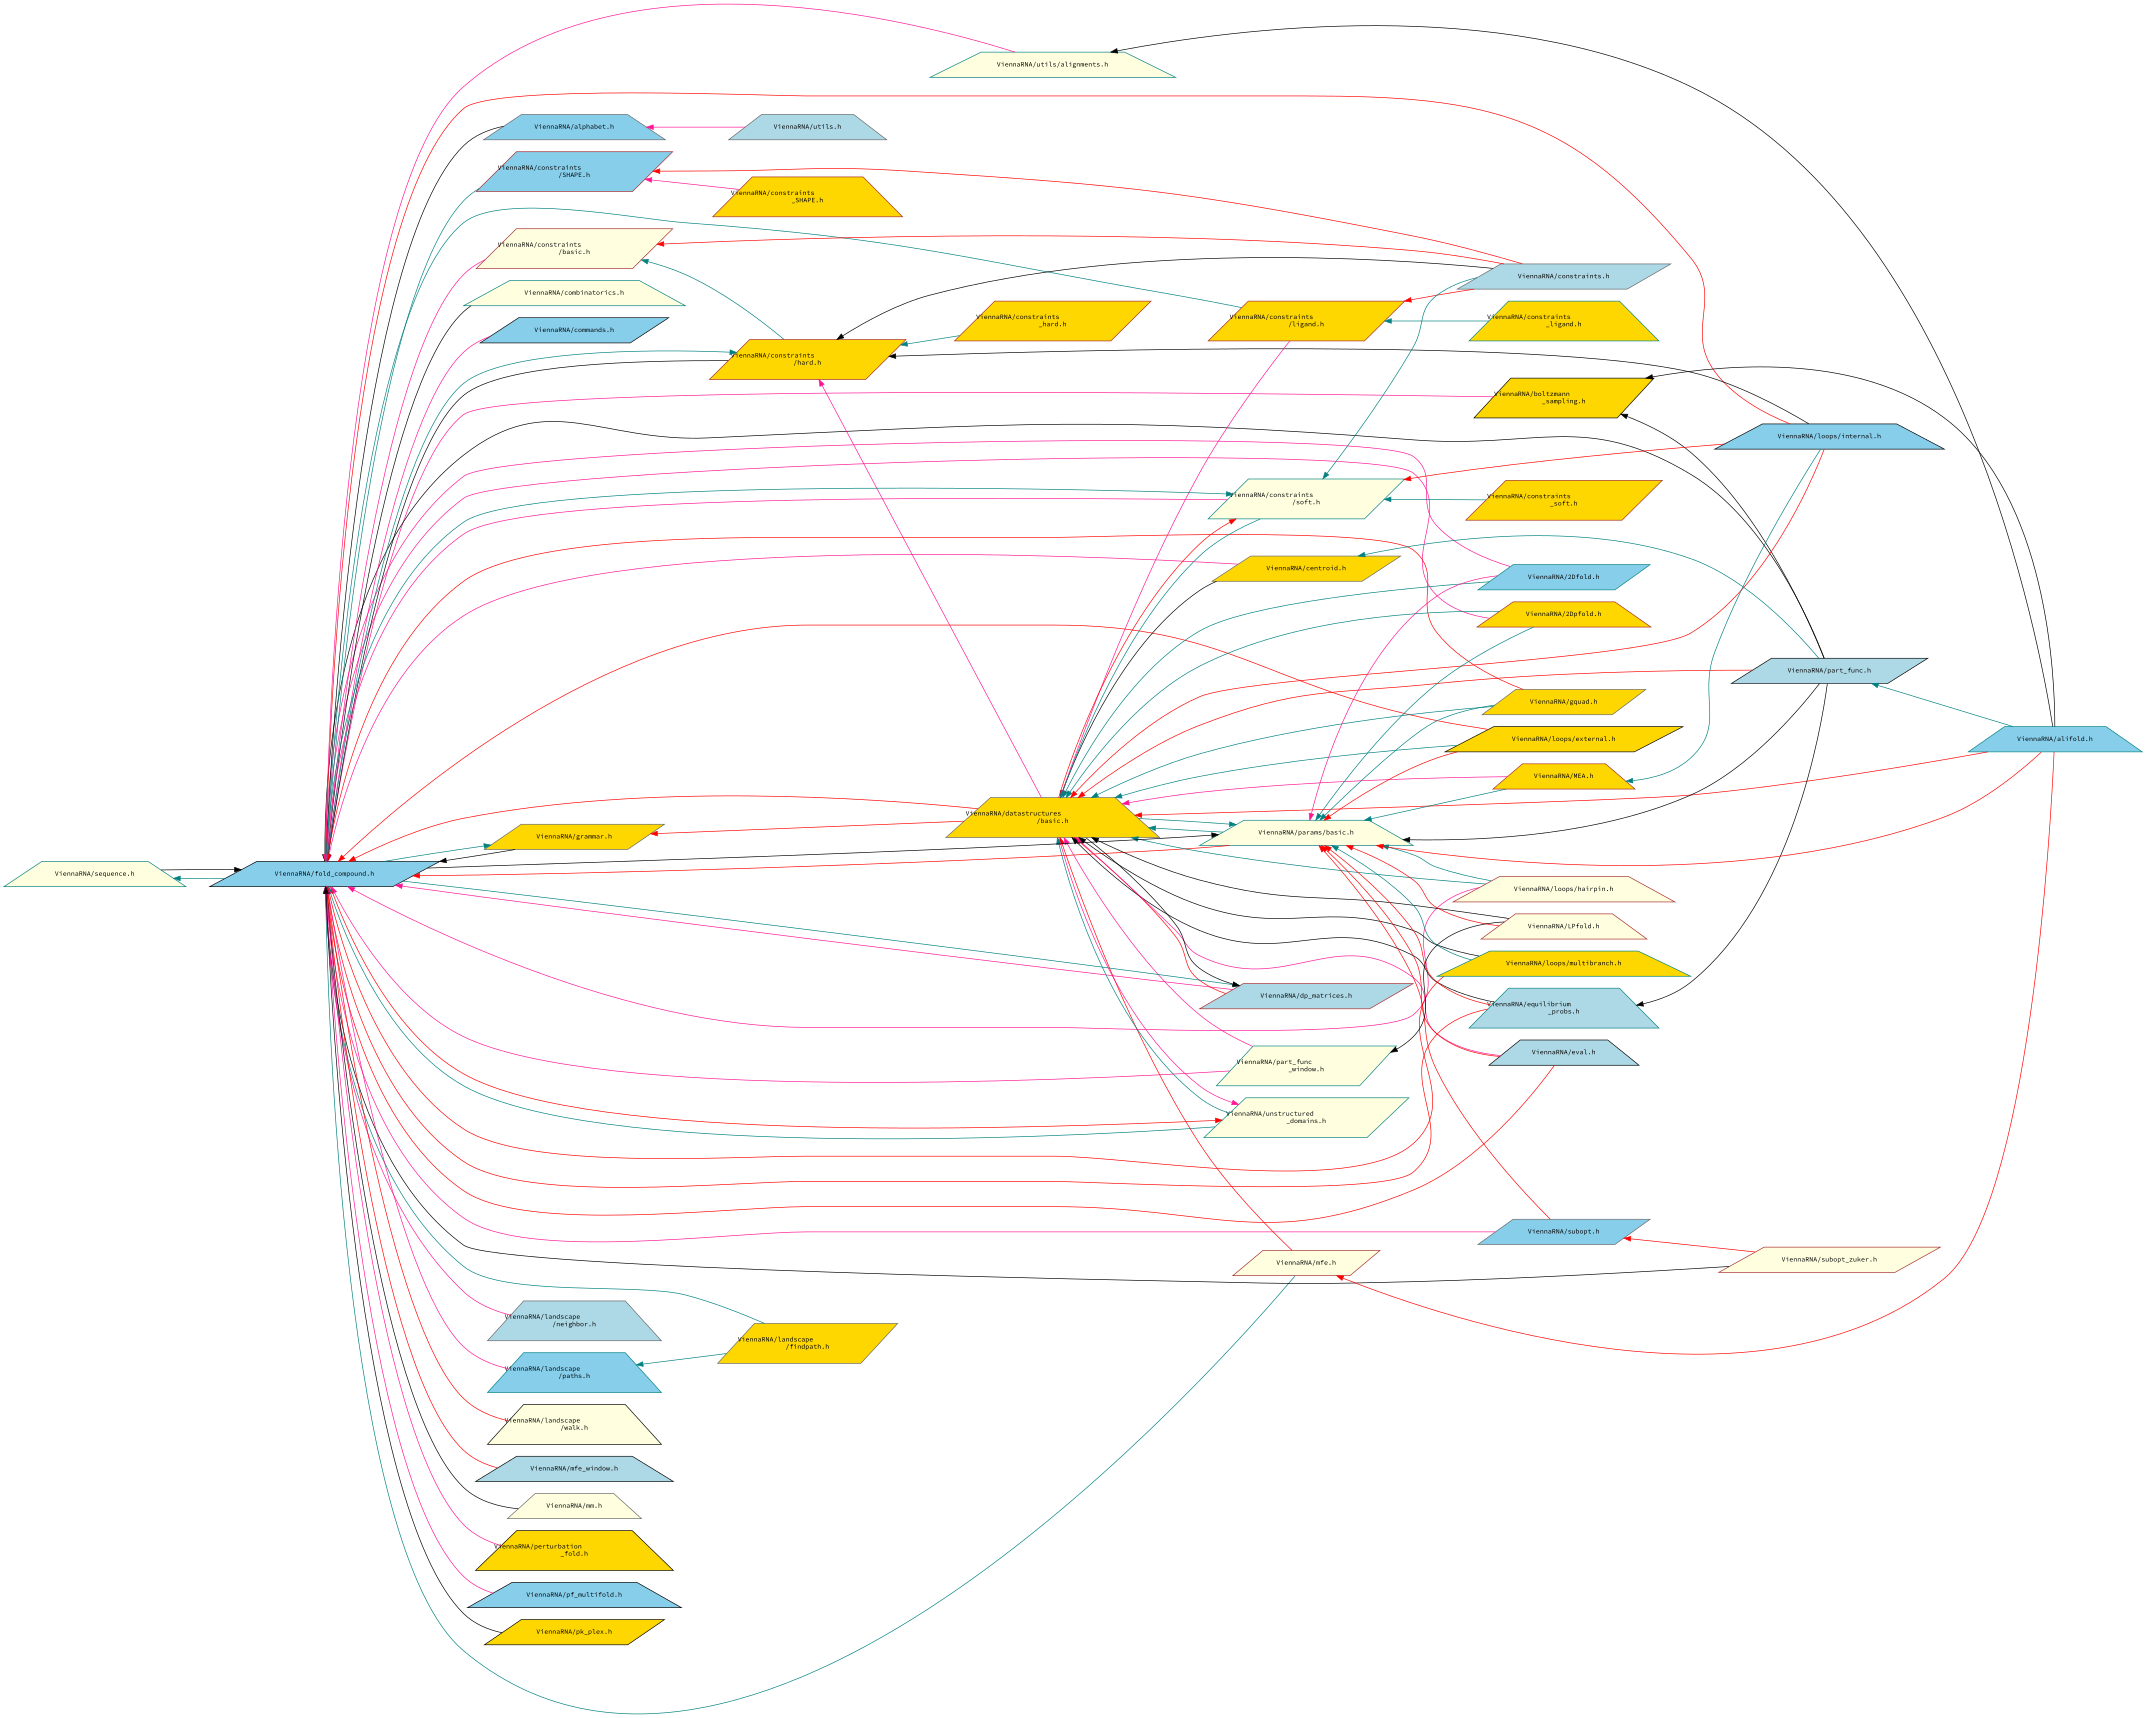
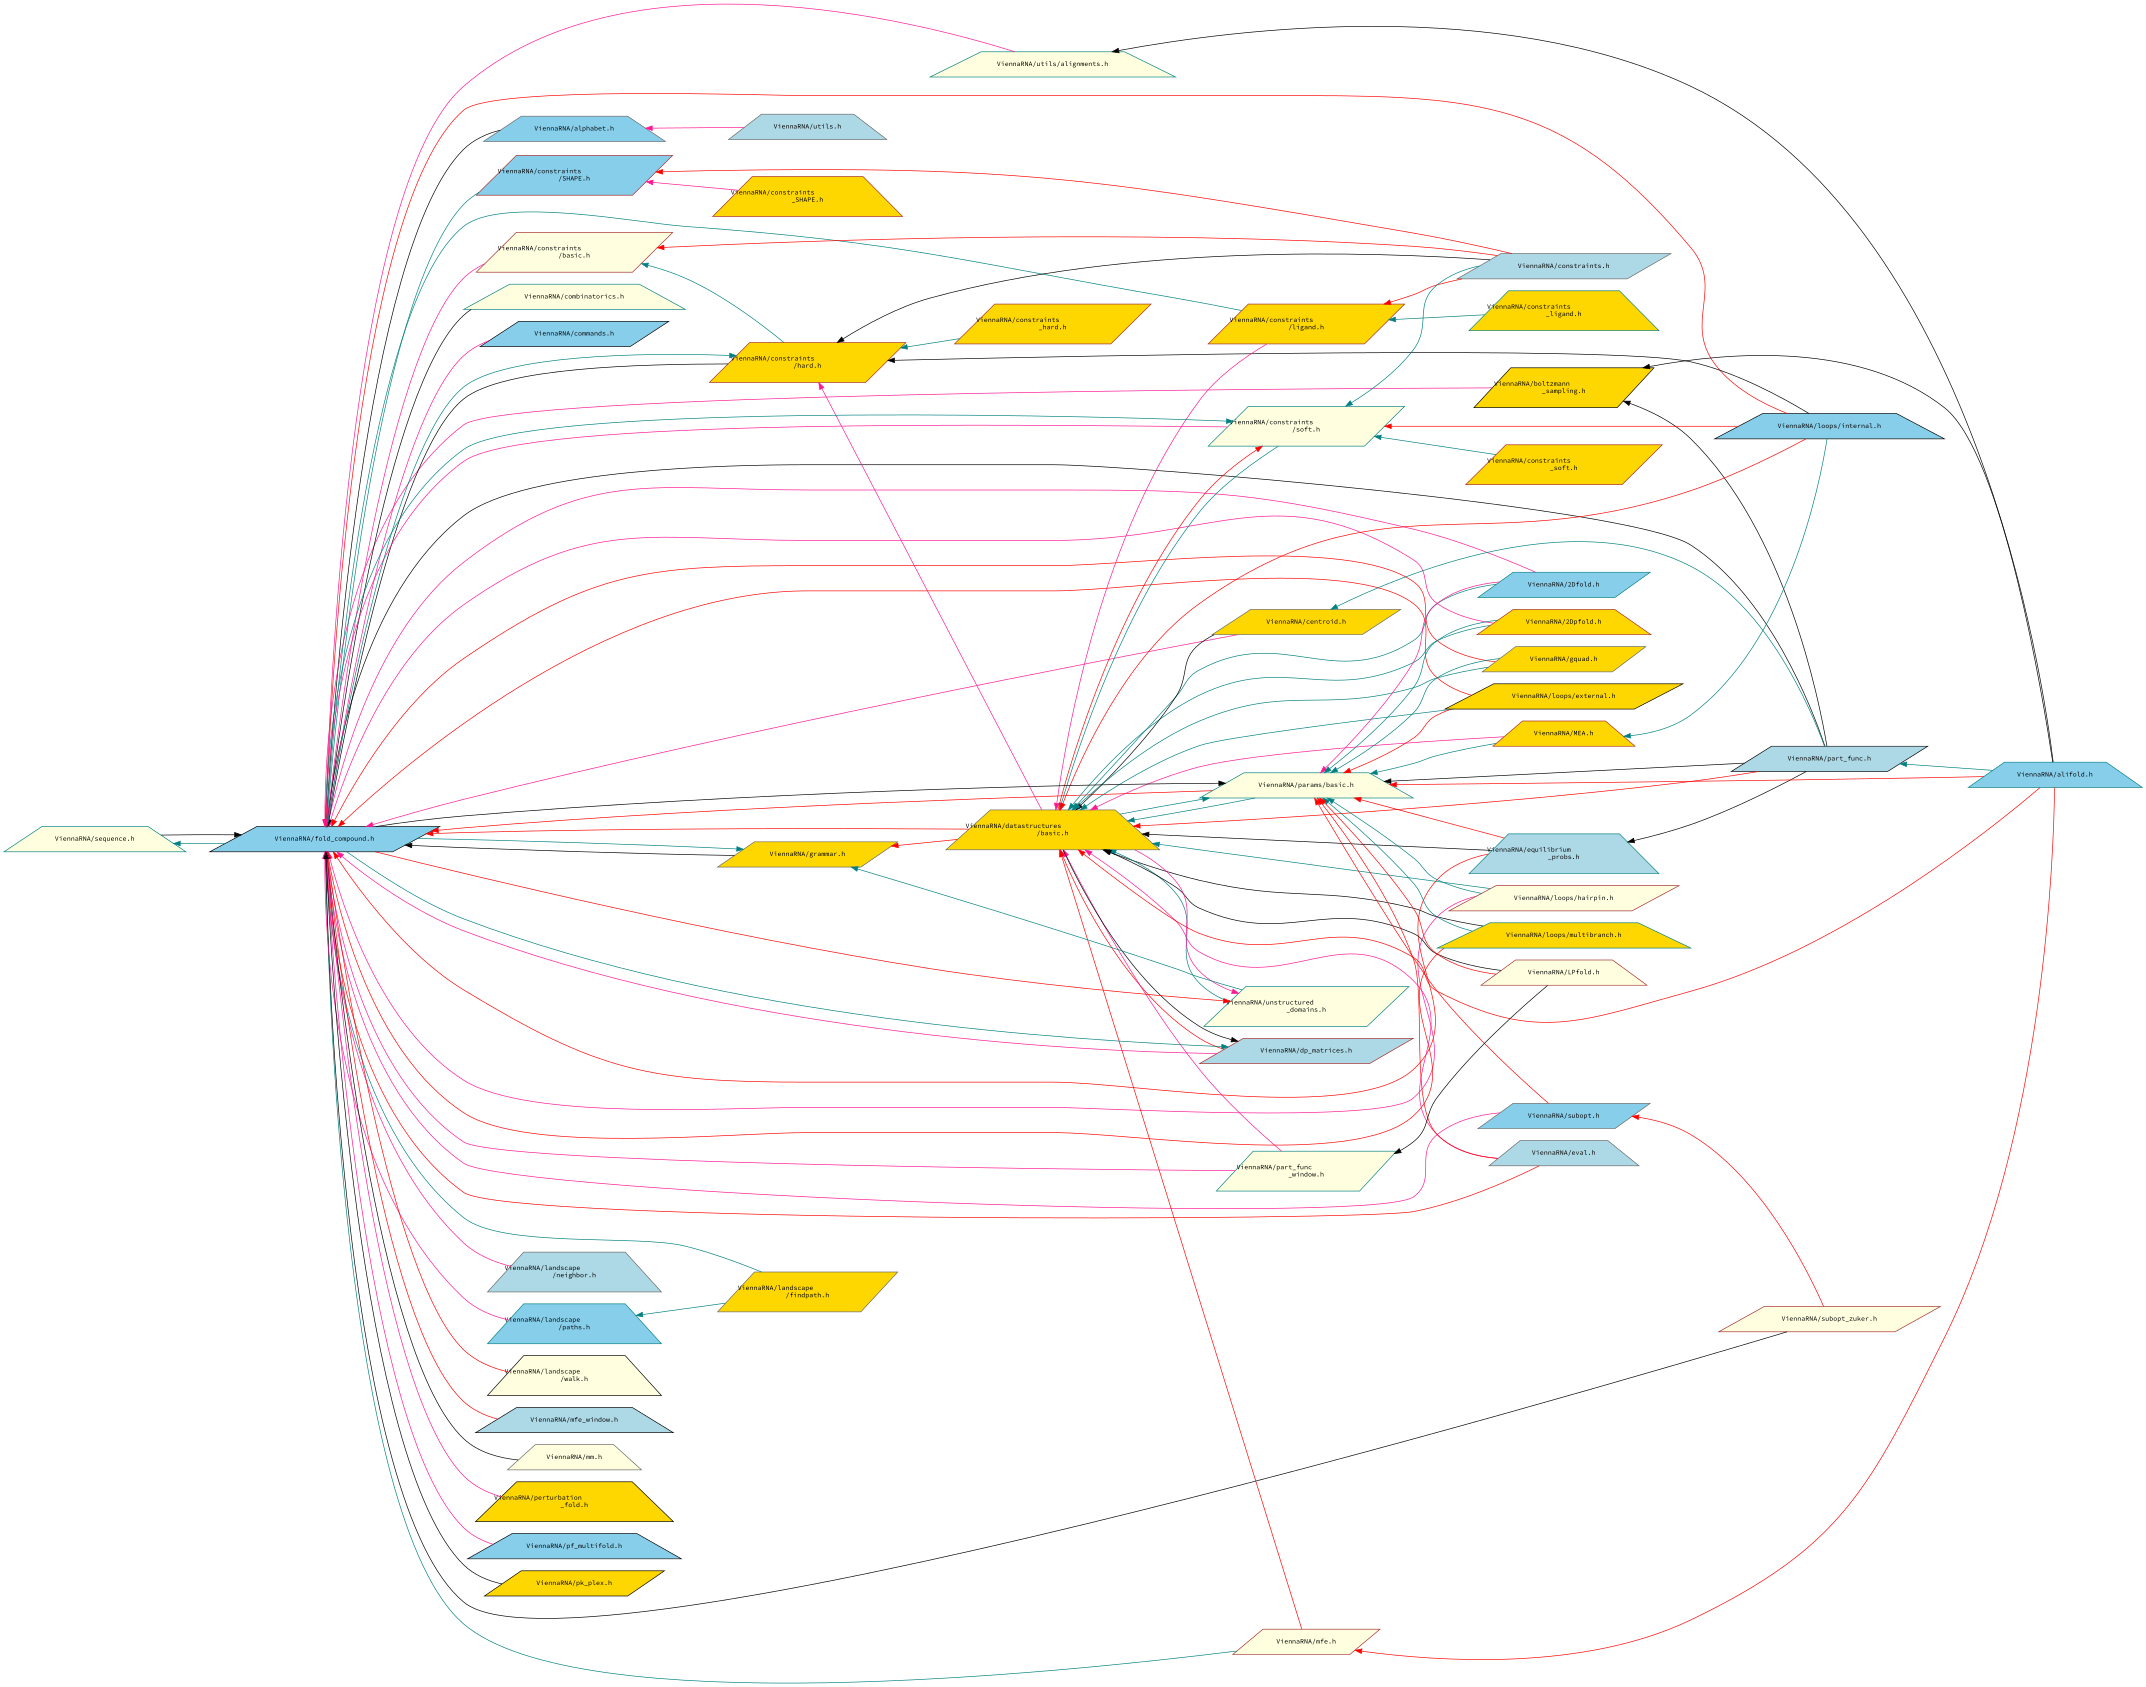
node "ViennaRNA/loops/hairpin.h": shape trapezium -> parallelogram
node "ViennaRNA/eval.h": color black -> gray40
edge "ViennaRNA/unstructured _domains.h" -> "ViennaRNA/fold_compound.h": now "ViennaRNA/unstructured _domains.h" -> "ViennaRNA/grammar.h"
